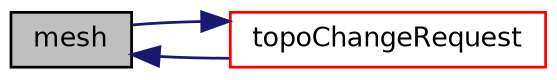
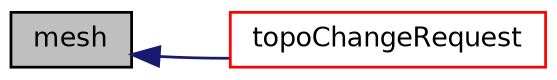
edge "mesh" -> "topoChangeRequest": removed
